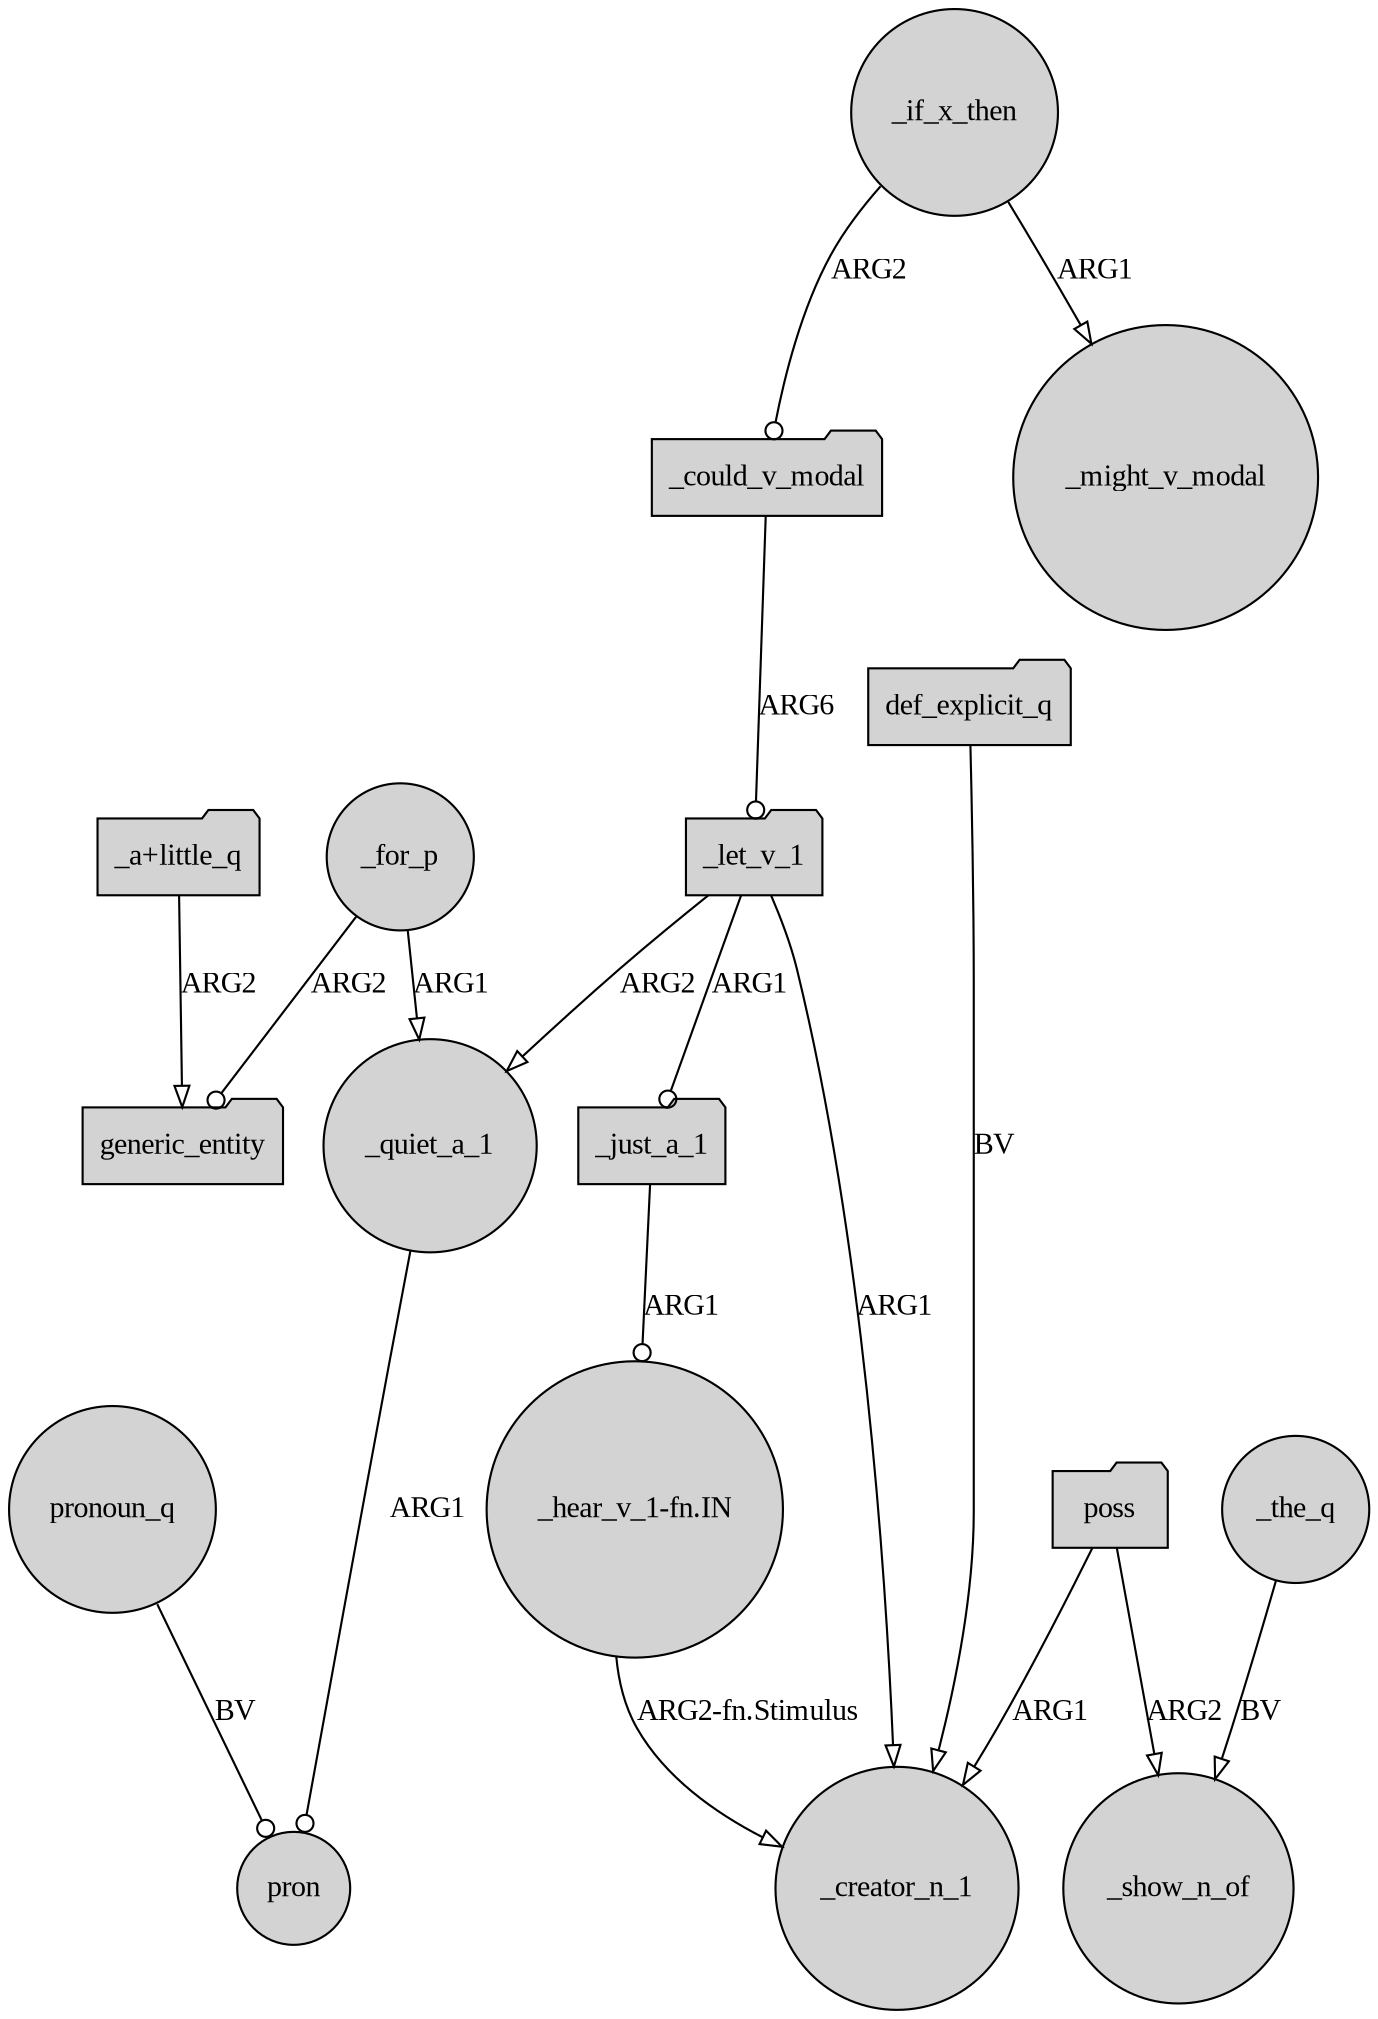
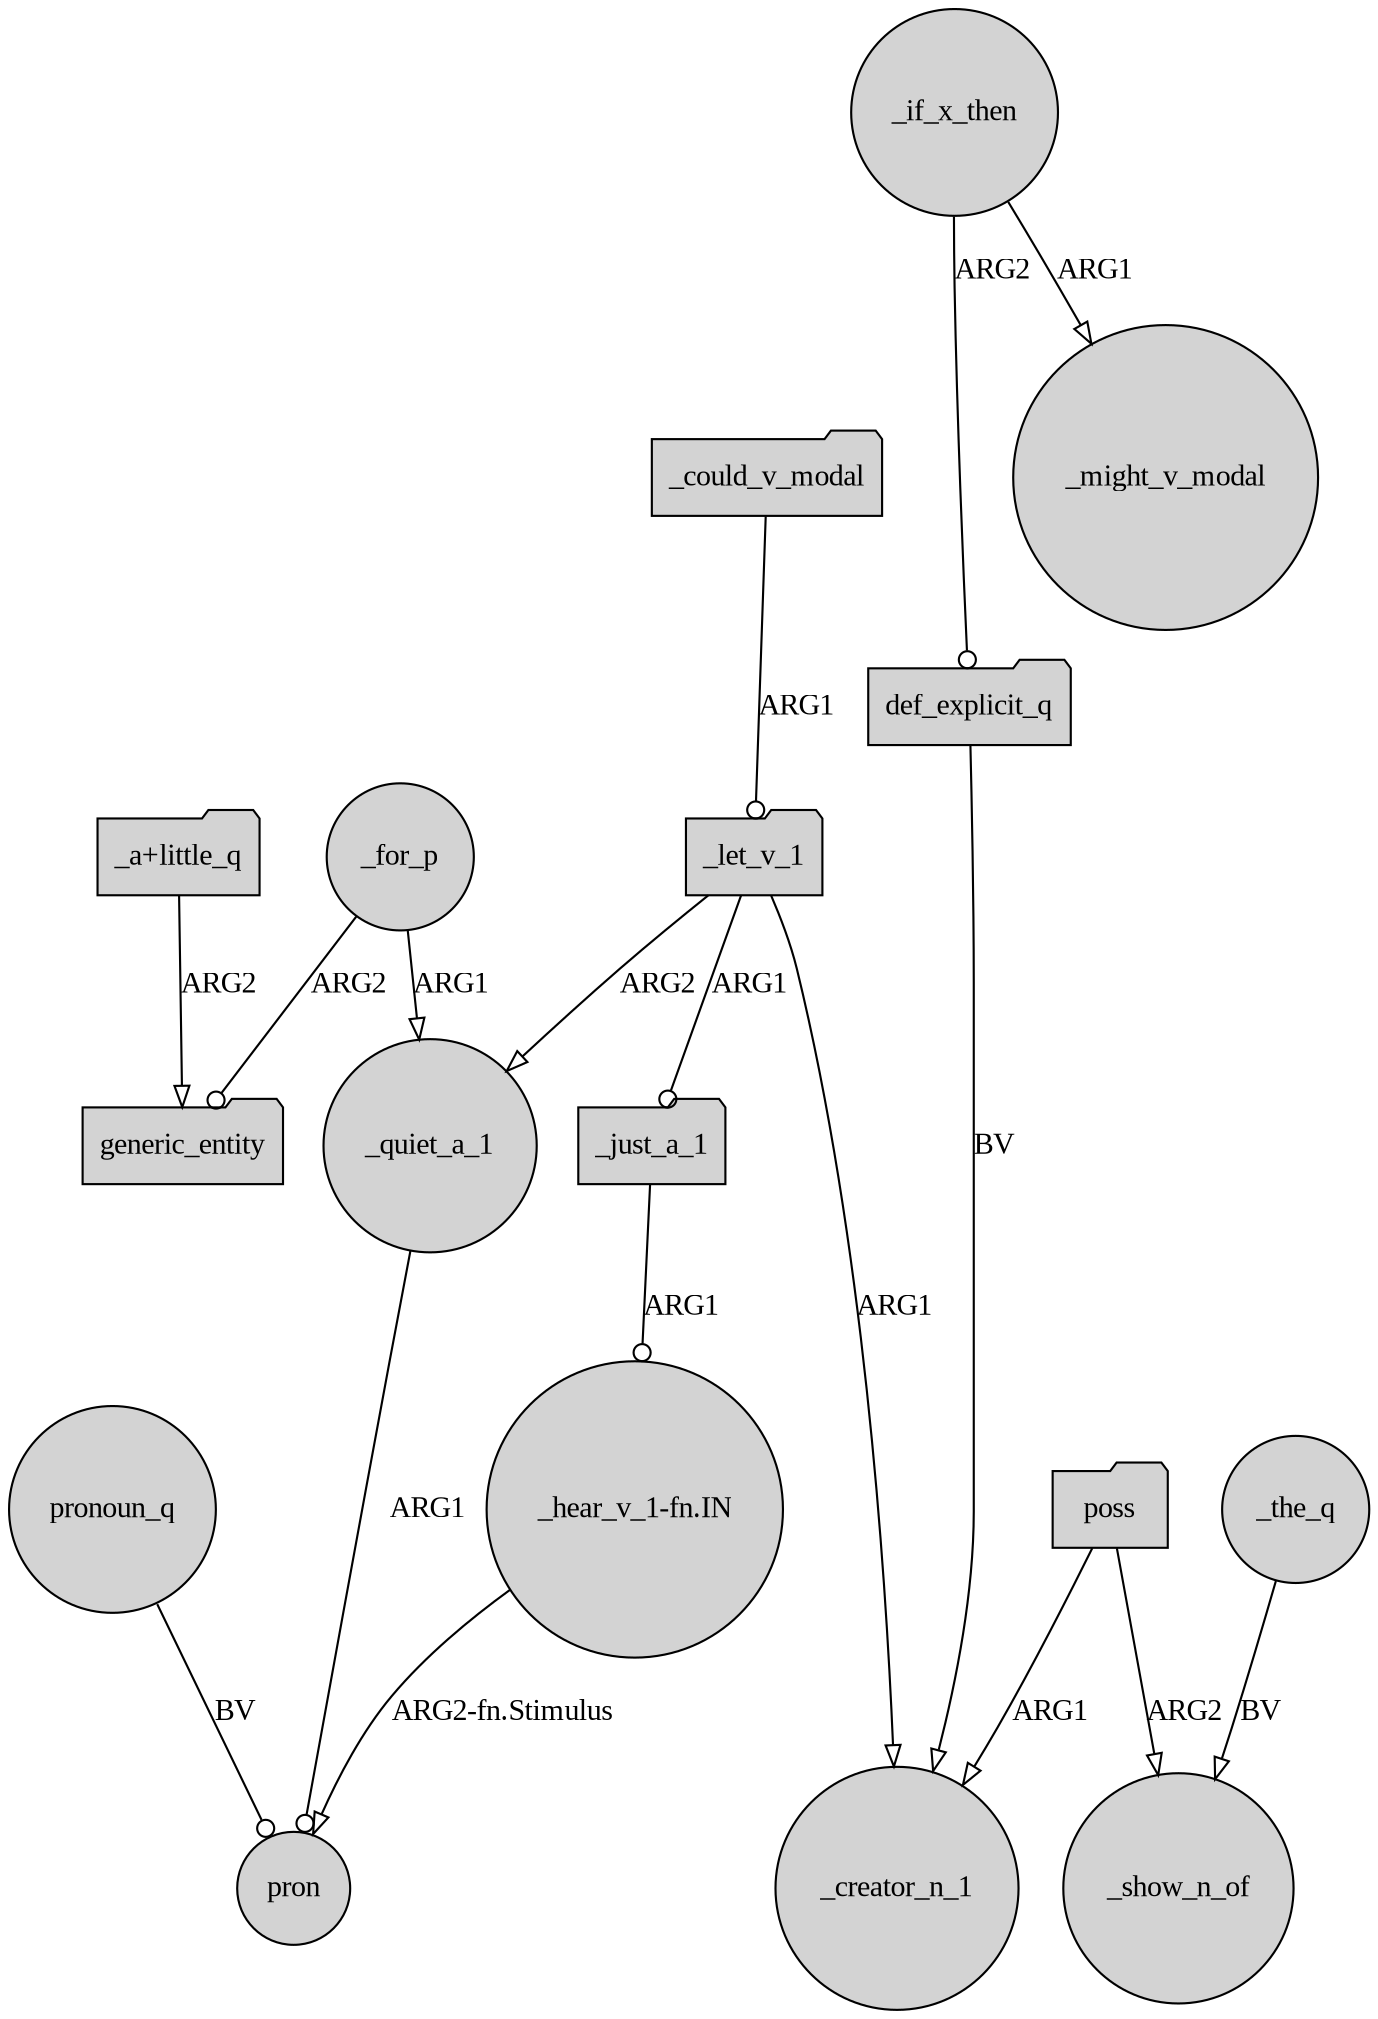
edge "_if_x_then" -> "_could_v_modal": now "_if_x_then" -> "def_explicit_q"
edge "_could_v_modal" -> "_let_v_1": label "ARG6" -> "ARG1"
edge "_hear_v_1-fn.IN" -> "_creator_n_1": now "_hear_v_1-fn.IN" -> "pron"
